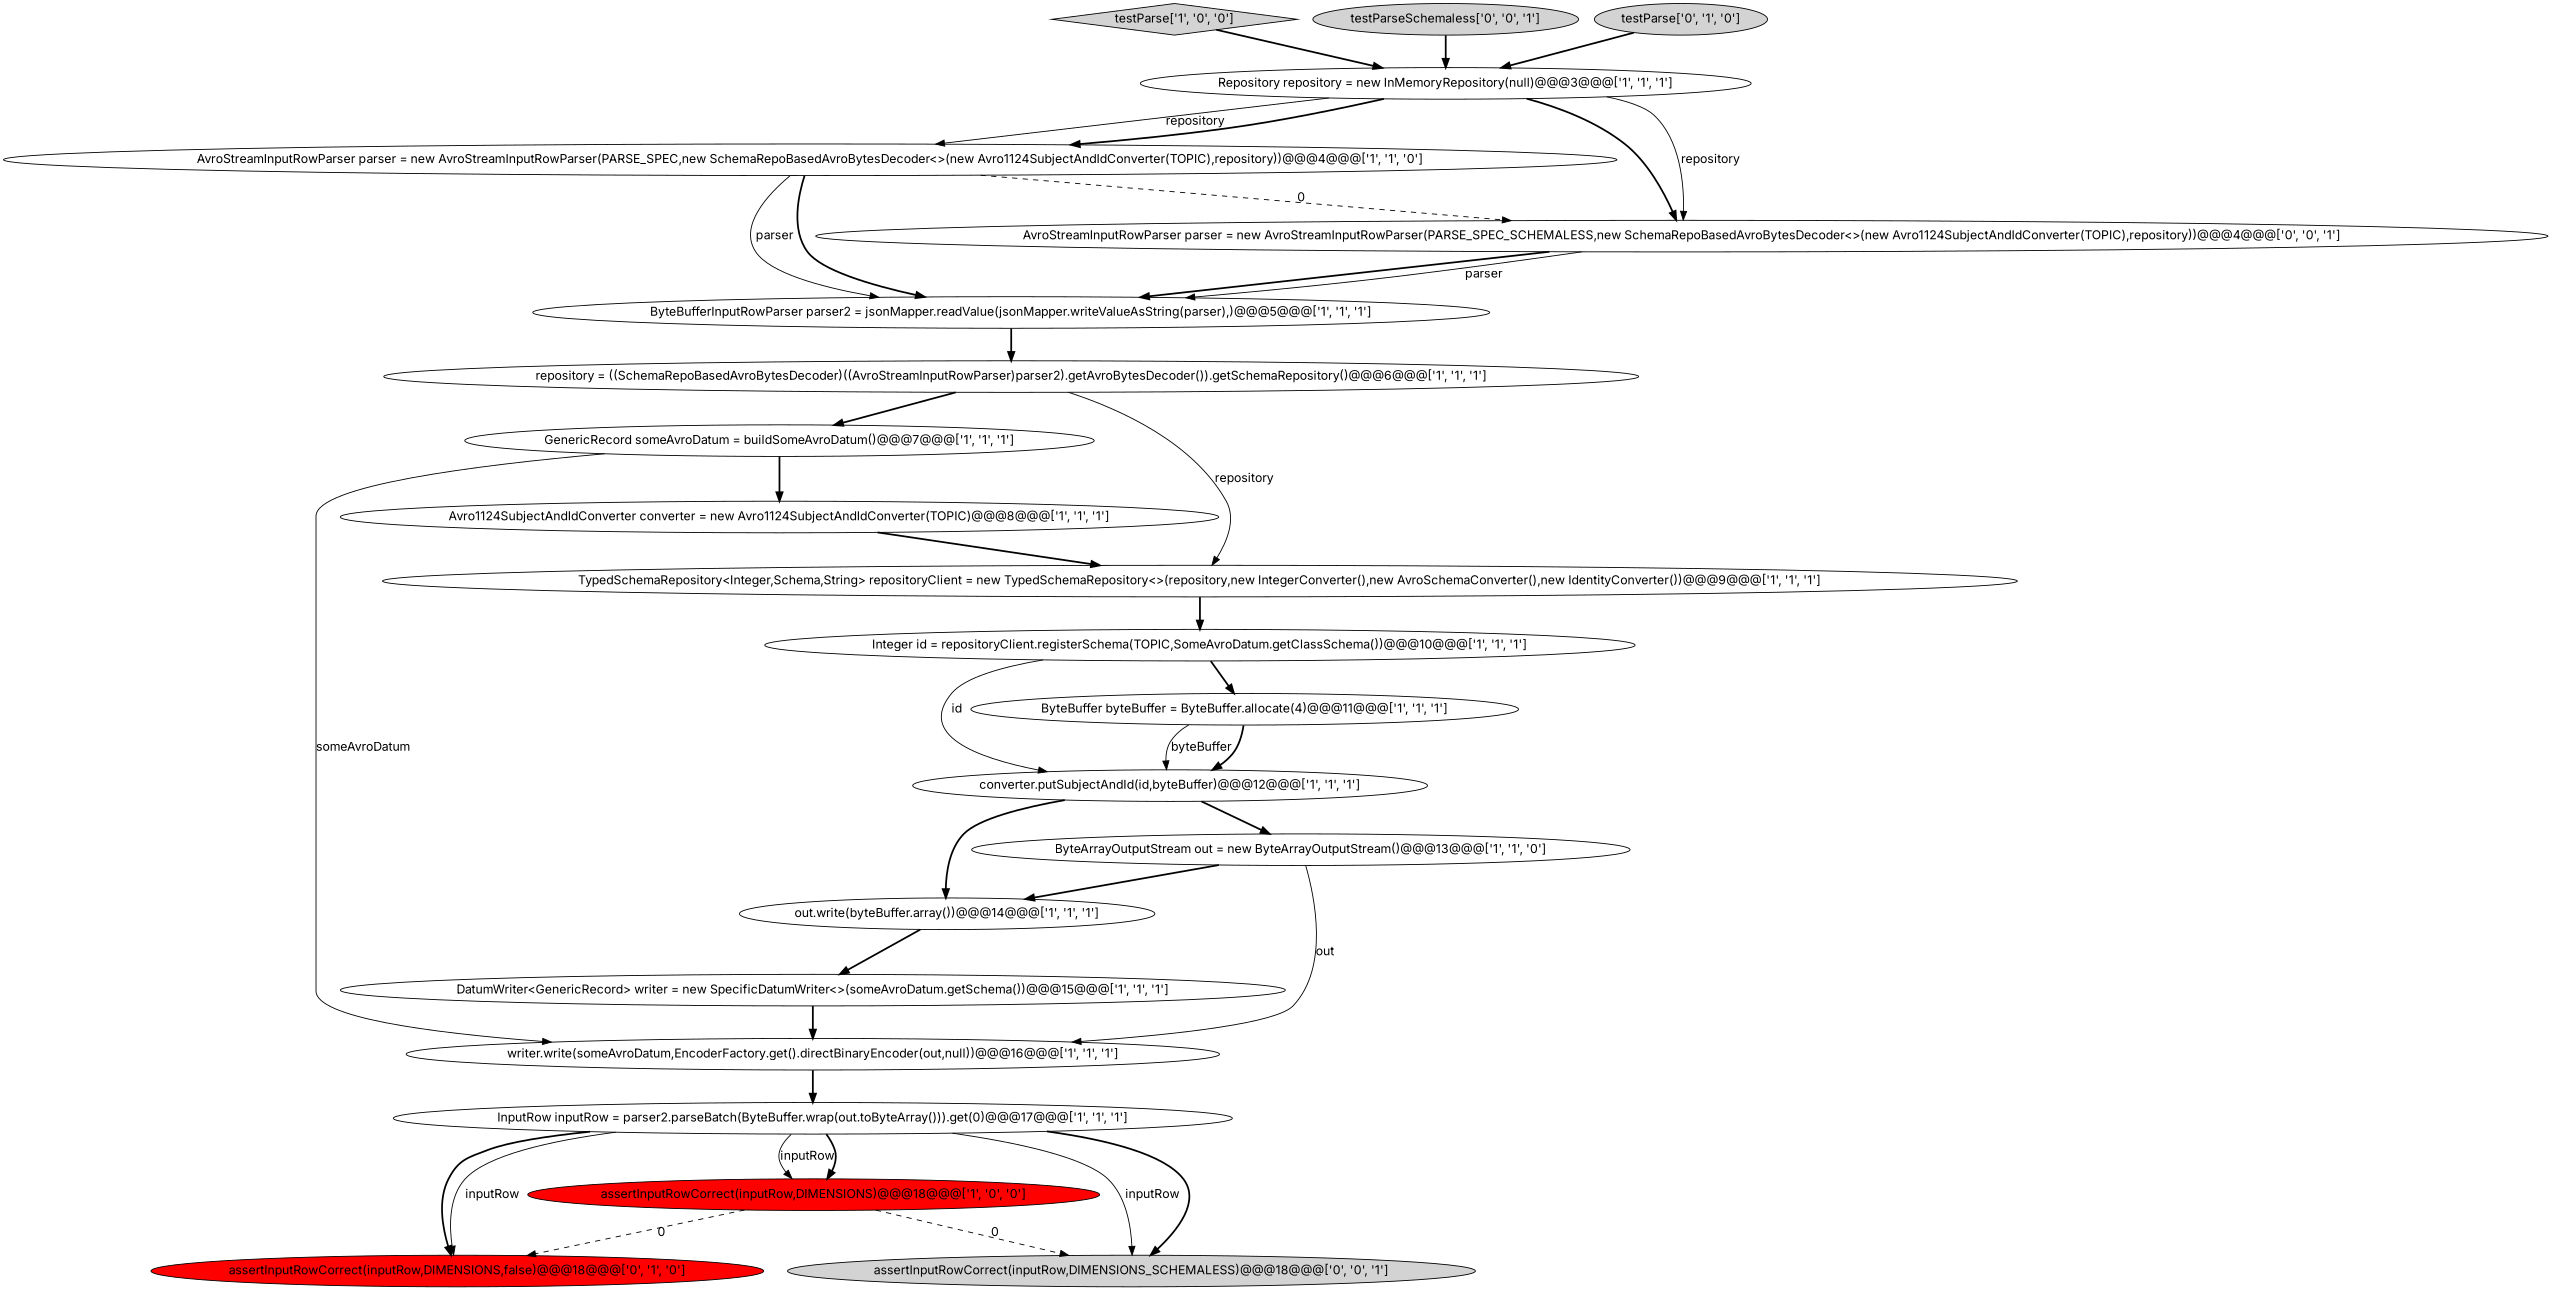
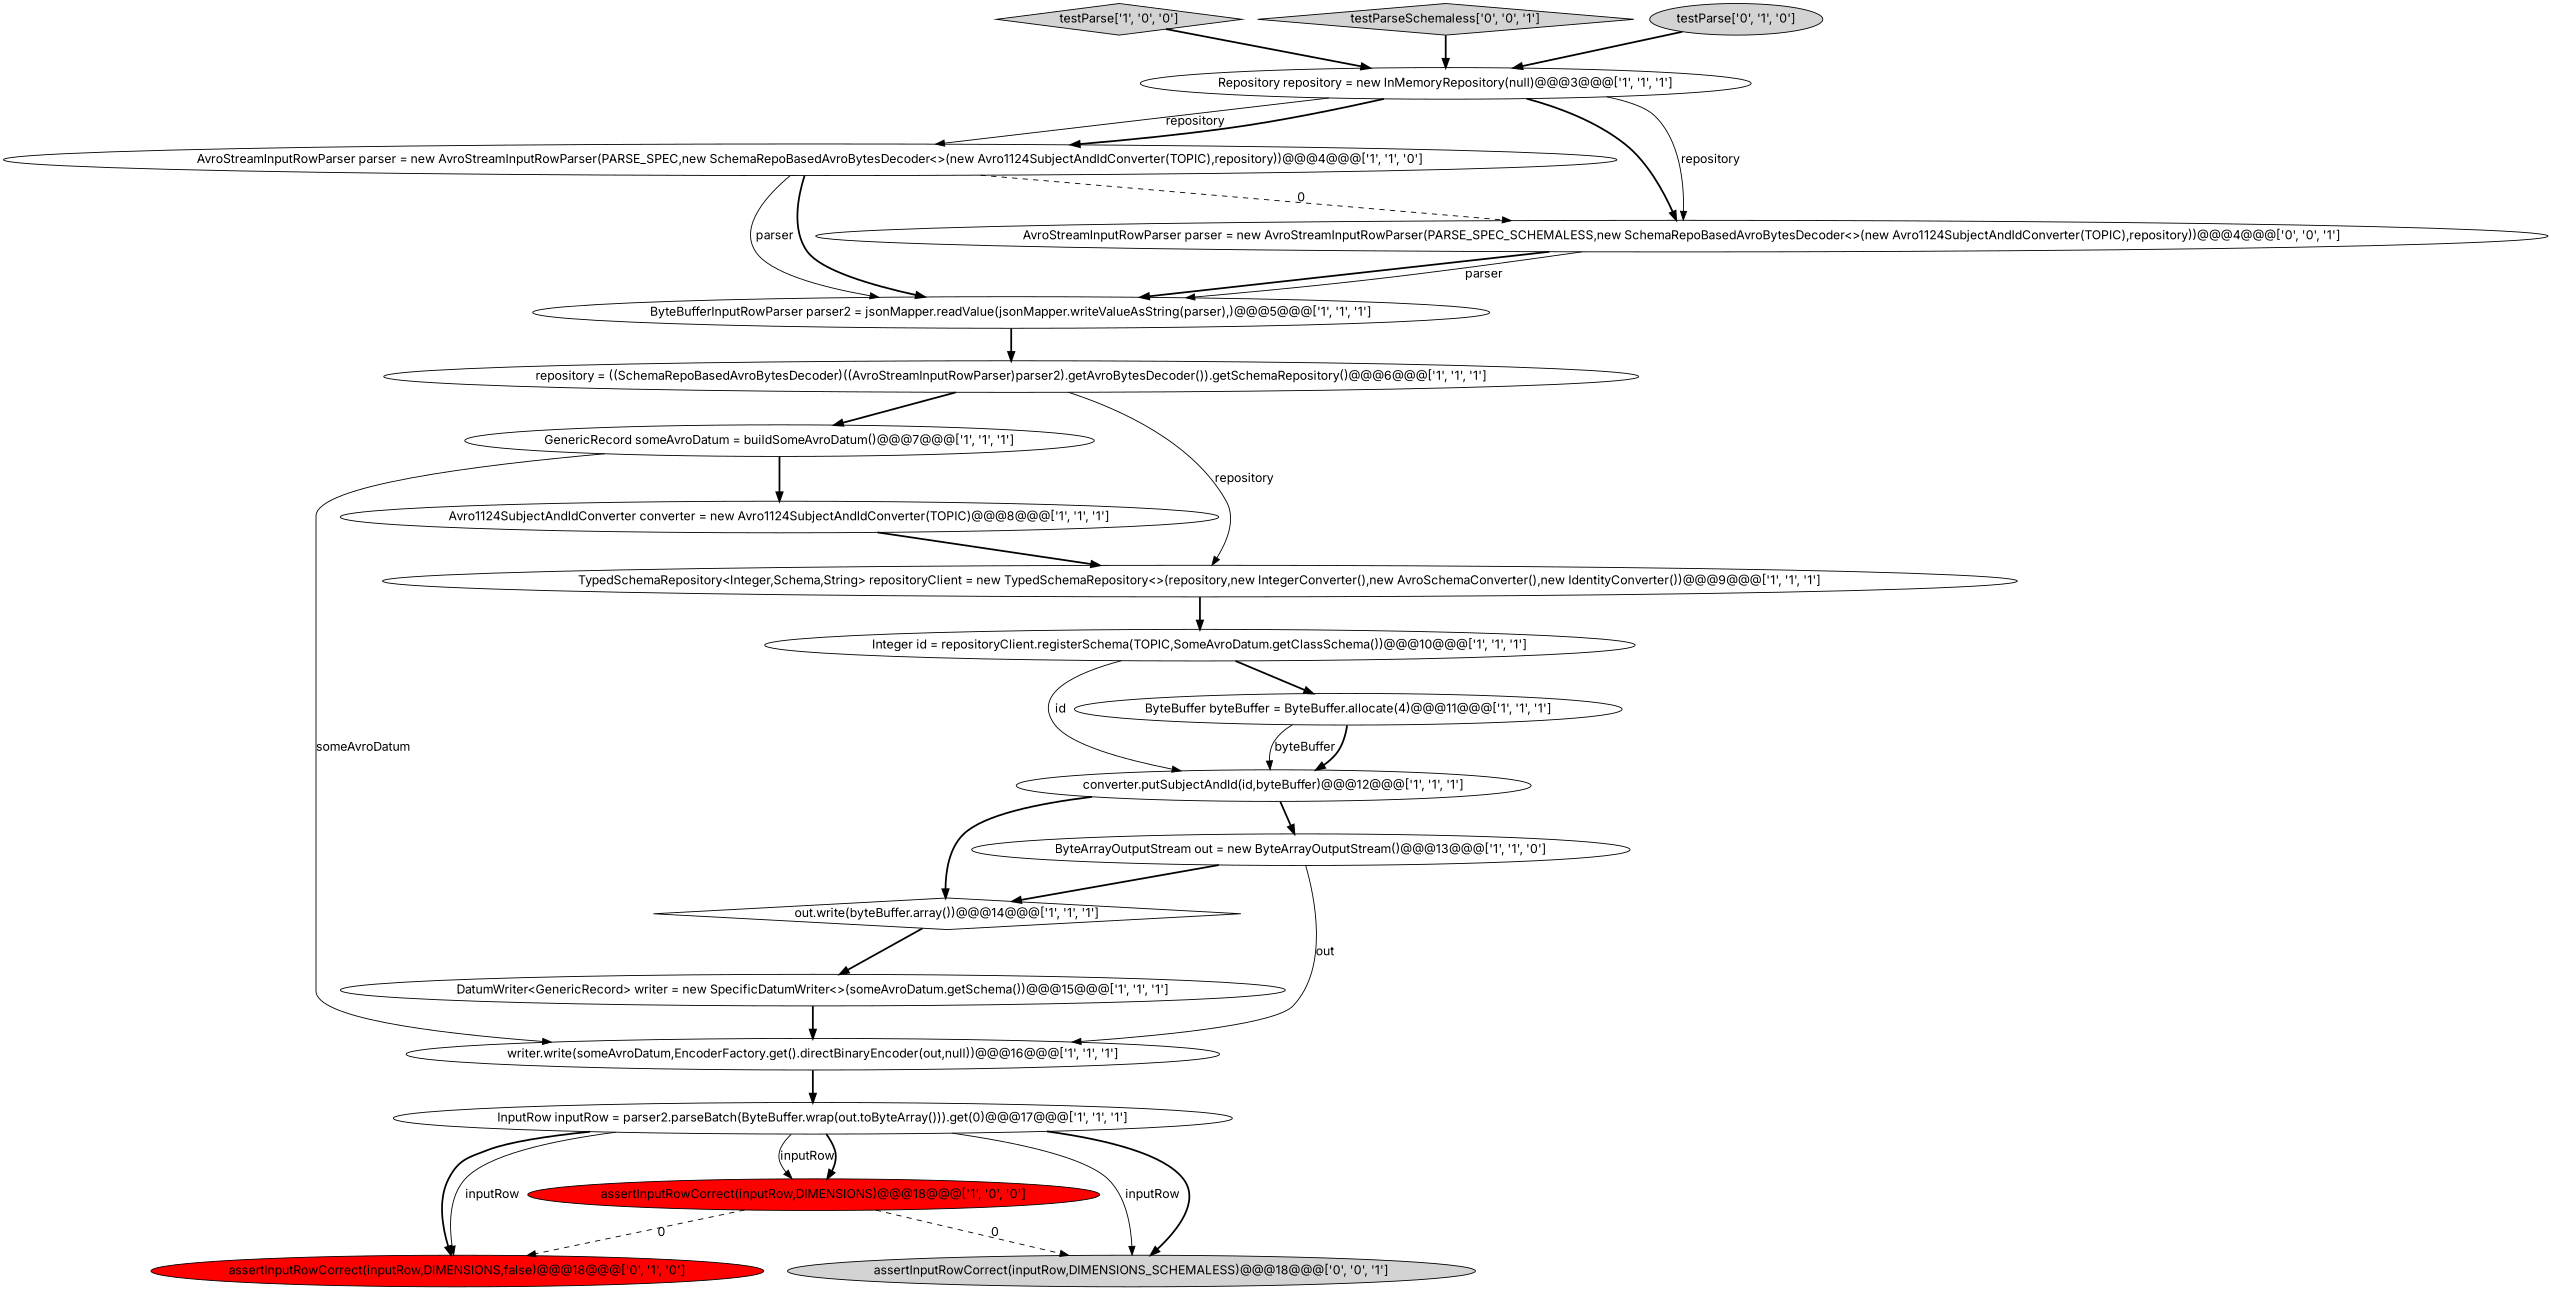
node "testParseSchemaless['0', '0', '1']": shape ellipse -> diamond
node "out.write(byteBuffer.array())@@@14@@@['1', '1', '1']": shape ellipse -> diamond
